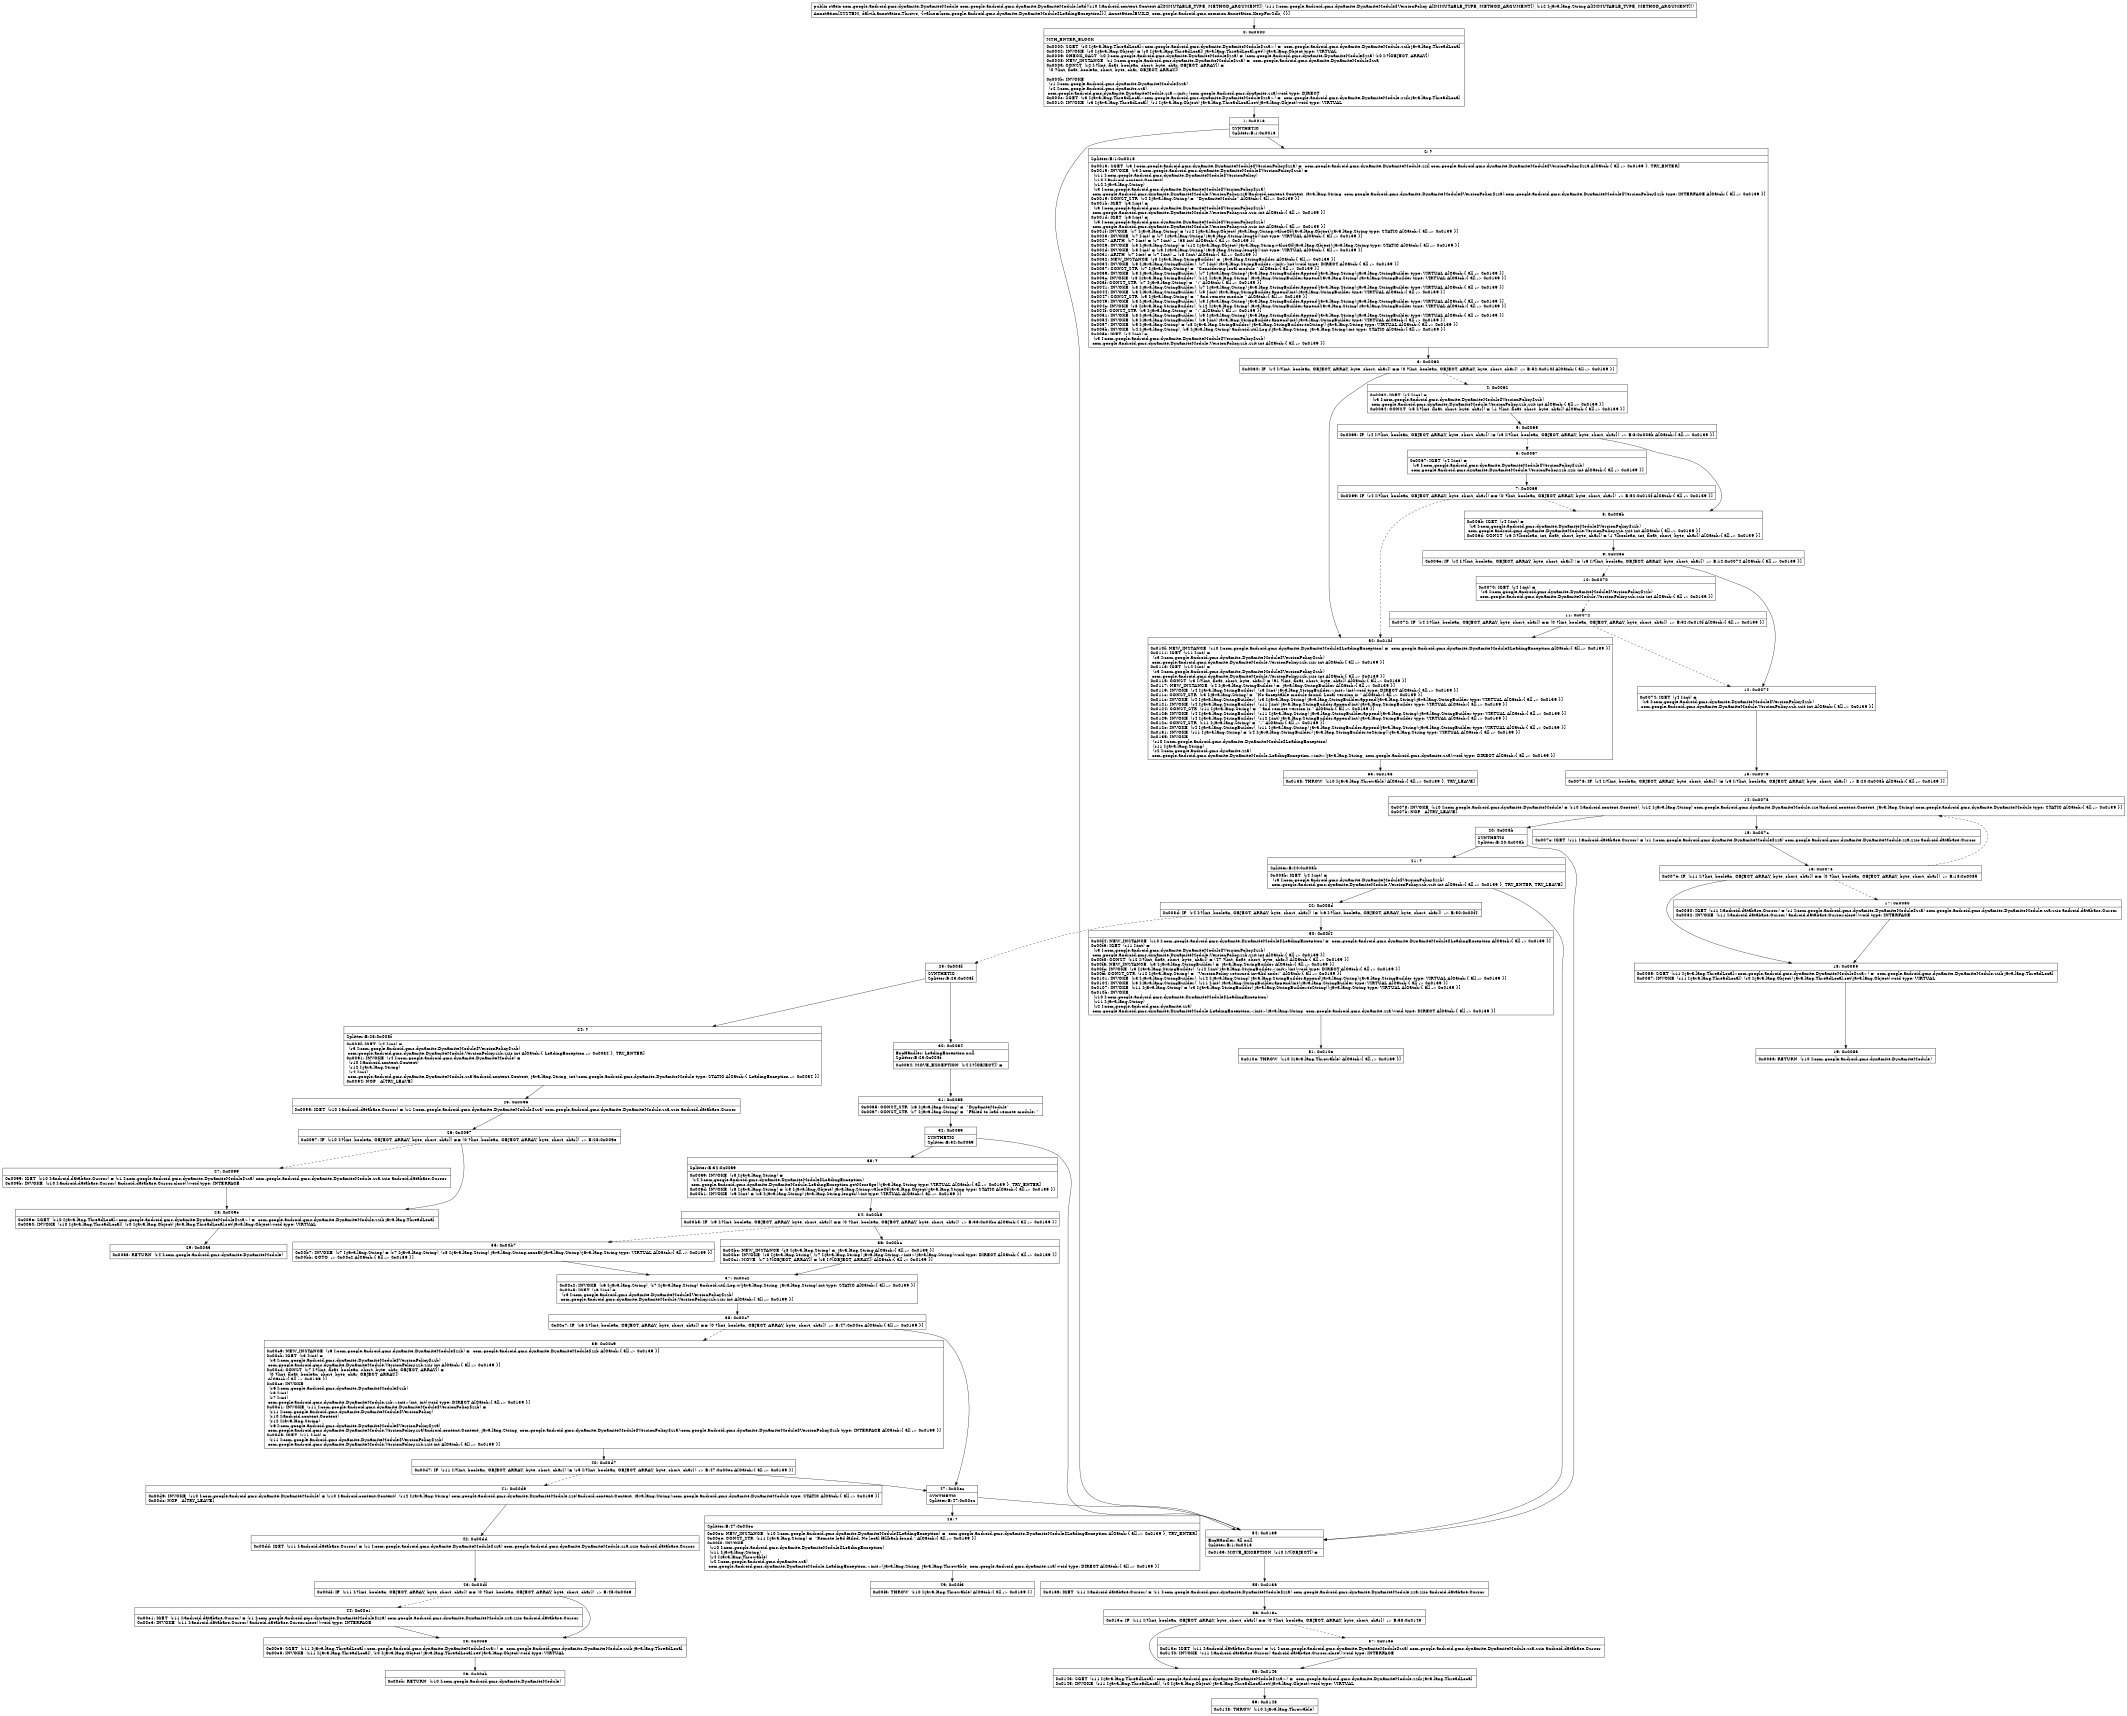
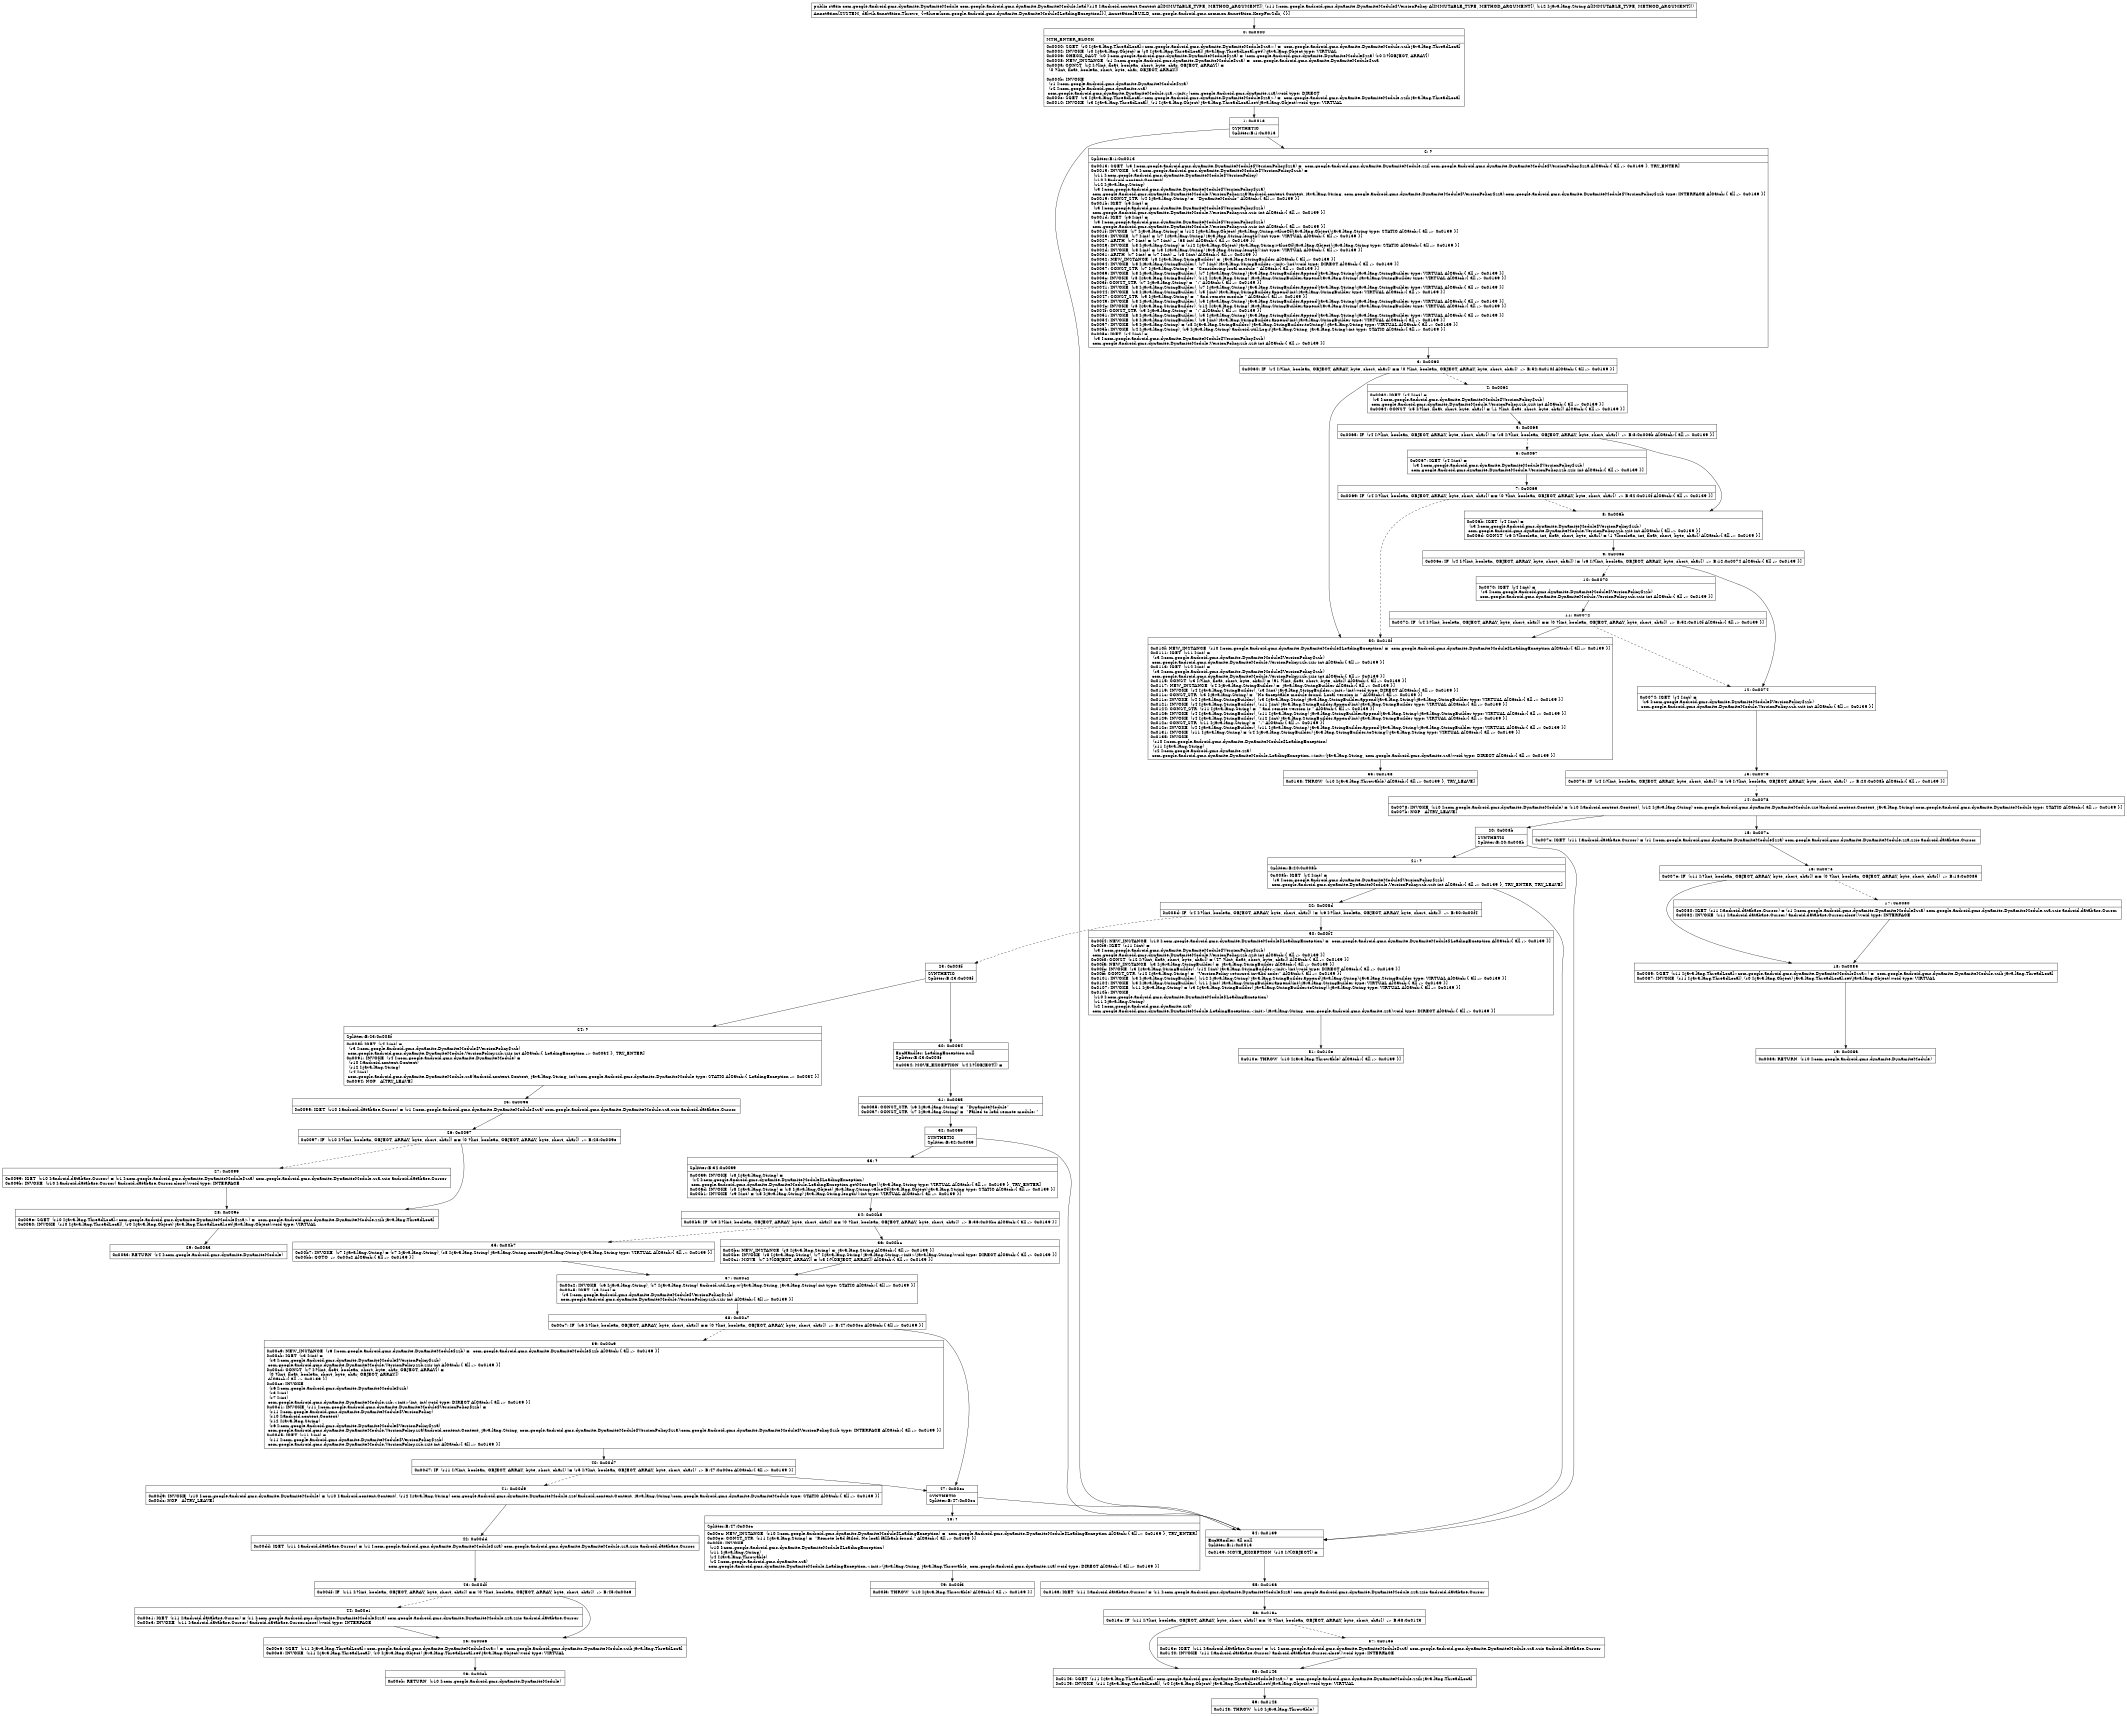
edge "10: 0x0070" -> "11: 0x0072": style dashed -> solid
edge "16: 0x007e" -> "14: 0x0078": now "13: 0x0076" -> "14: 0x0078"
